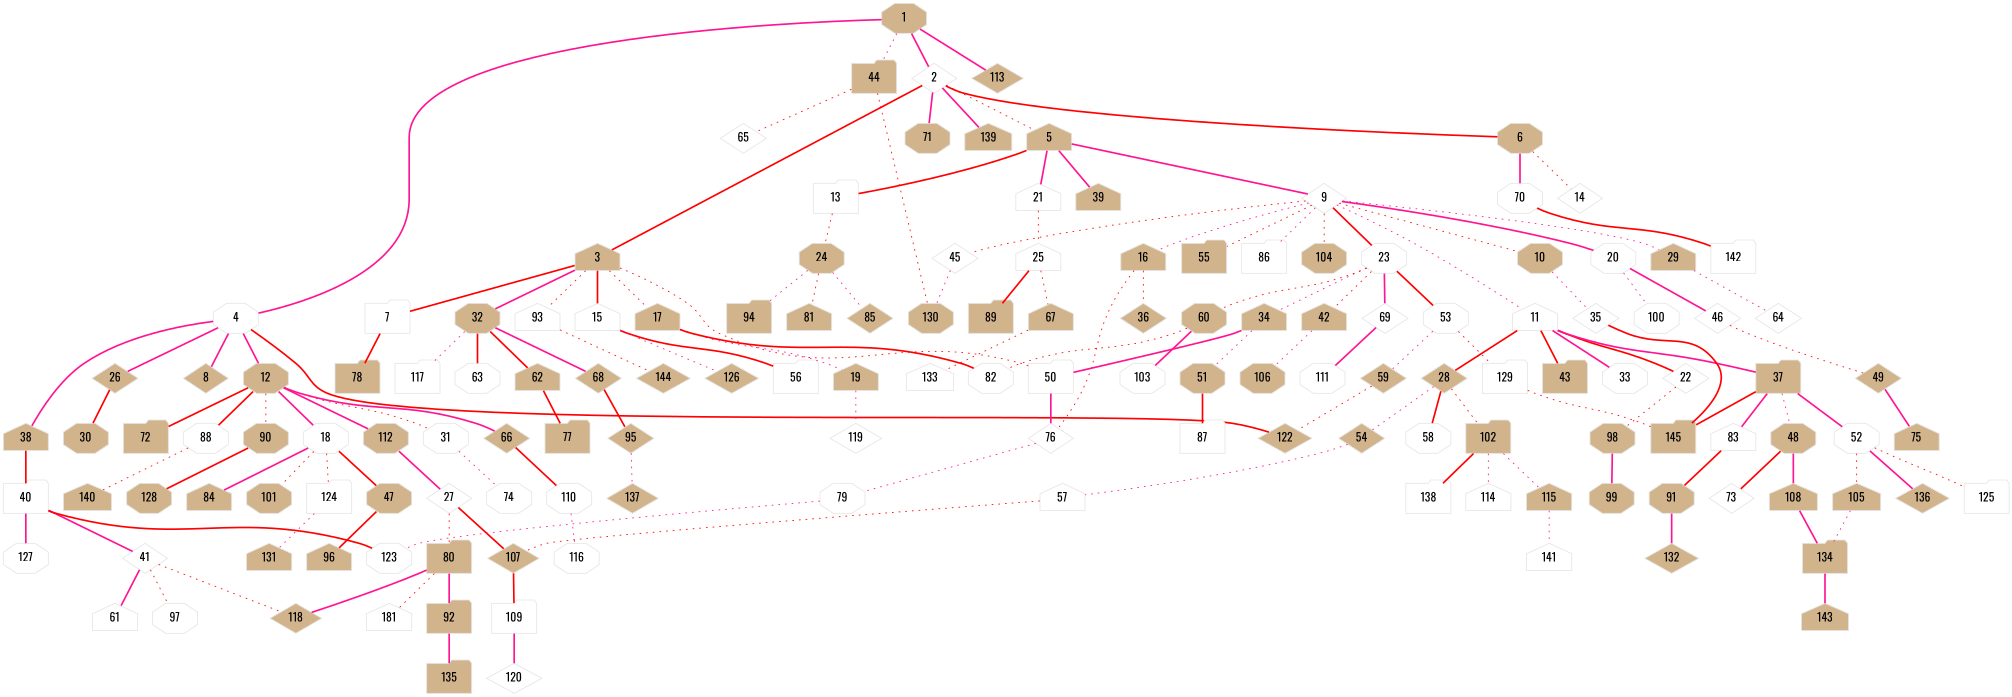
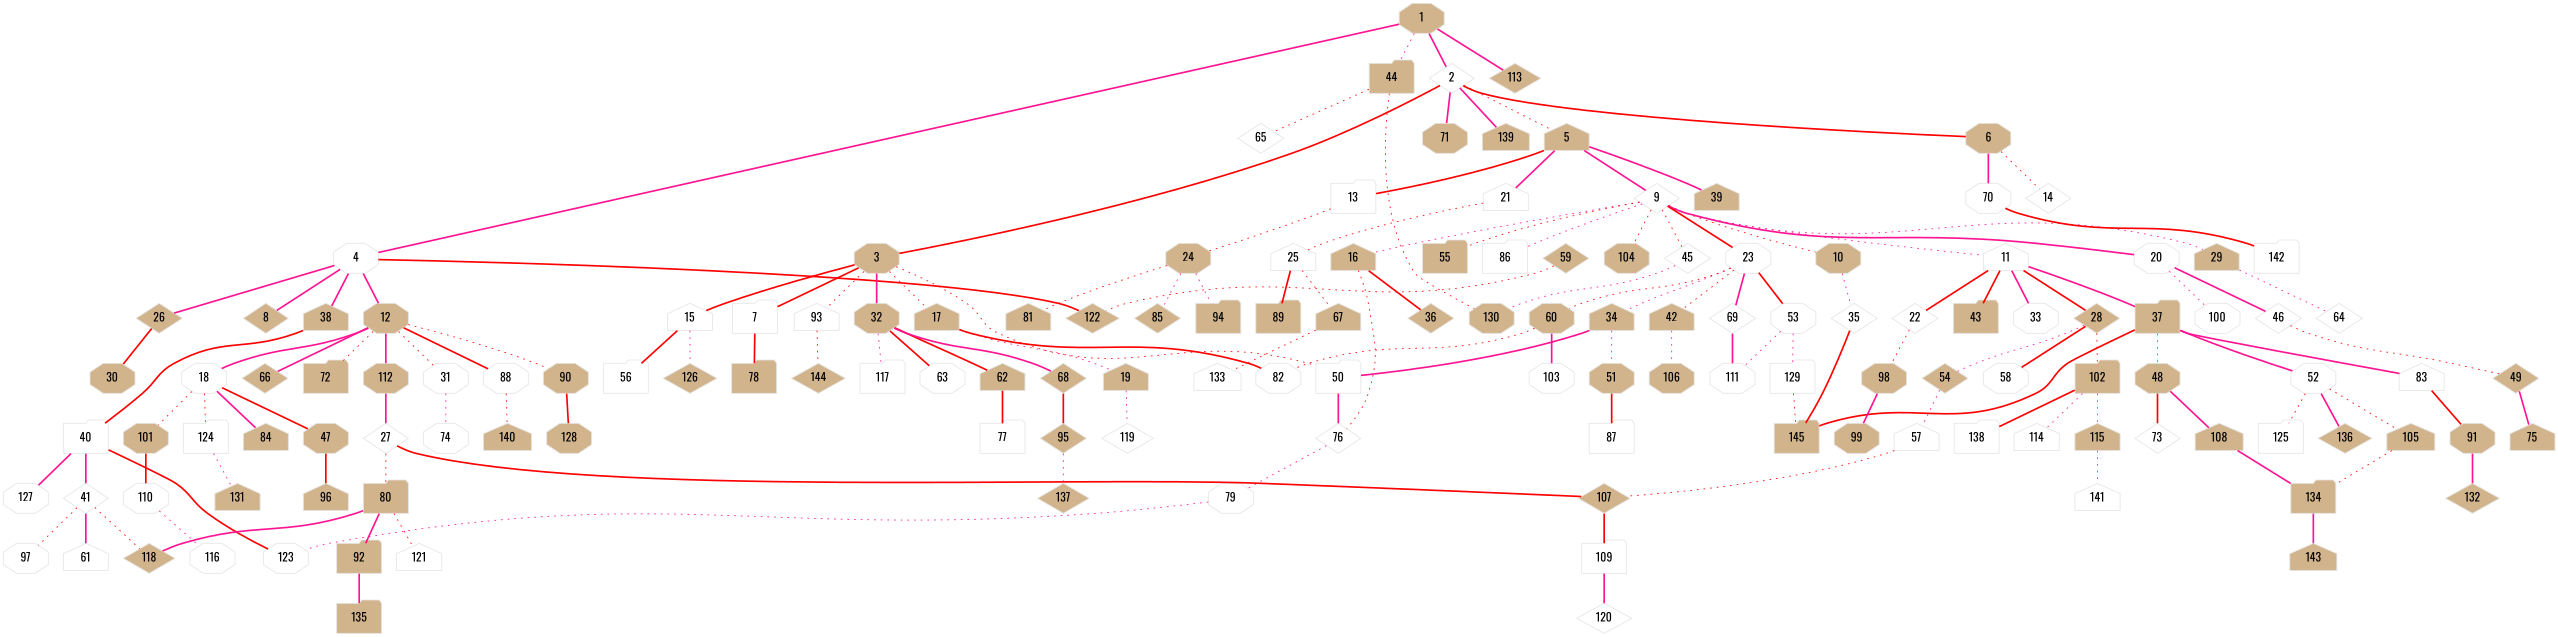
node "3": shape house -> octagon
edge "16" -- "36": style dotted -> bold
edge "53" -- "129": color red -> deeppink
edge "53" -- "59": now "53" -- "111"
edge "12" -- "72": style bold -> dotted
node "77": fillcolor tan -> white
edge "66" -- "110": now "101" -- "110"
edge "105" -- "134": color deeppink -> red
node "181": label "181" -> "121"
